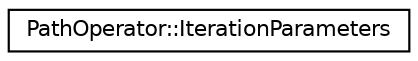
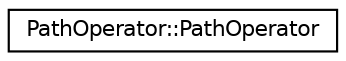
node "PathOperator::IterationParameters": label "PathOperator::IterationParameters" -> "PathOperator::PathOperator"
